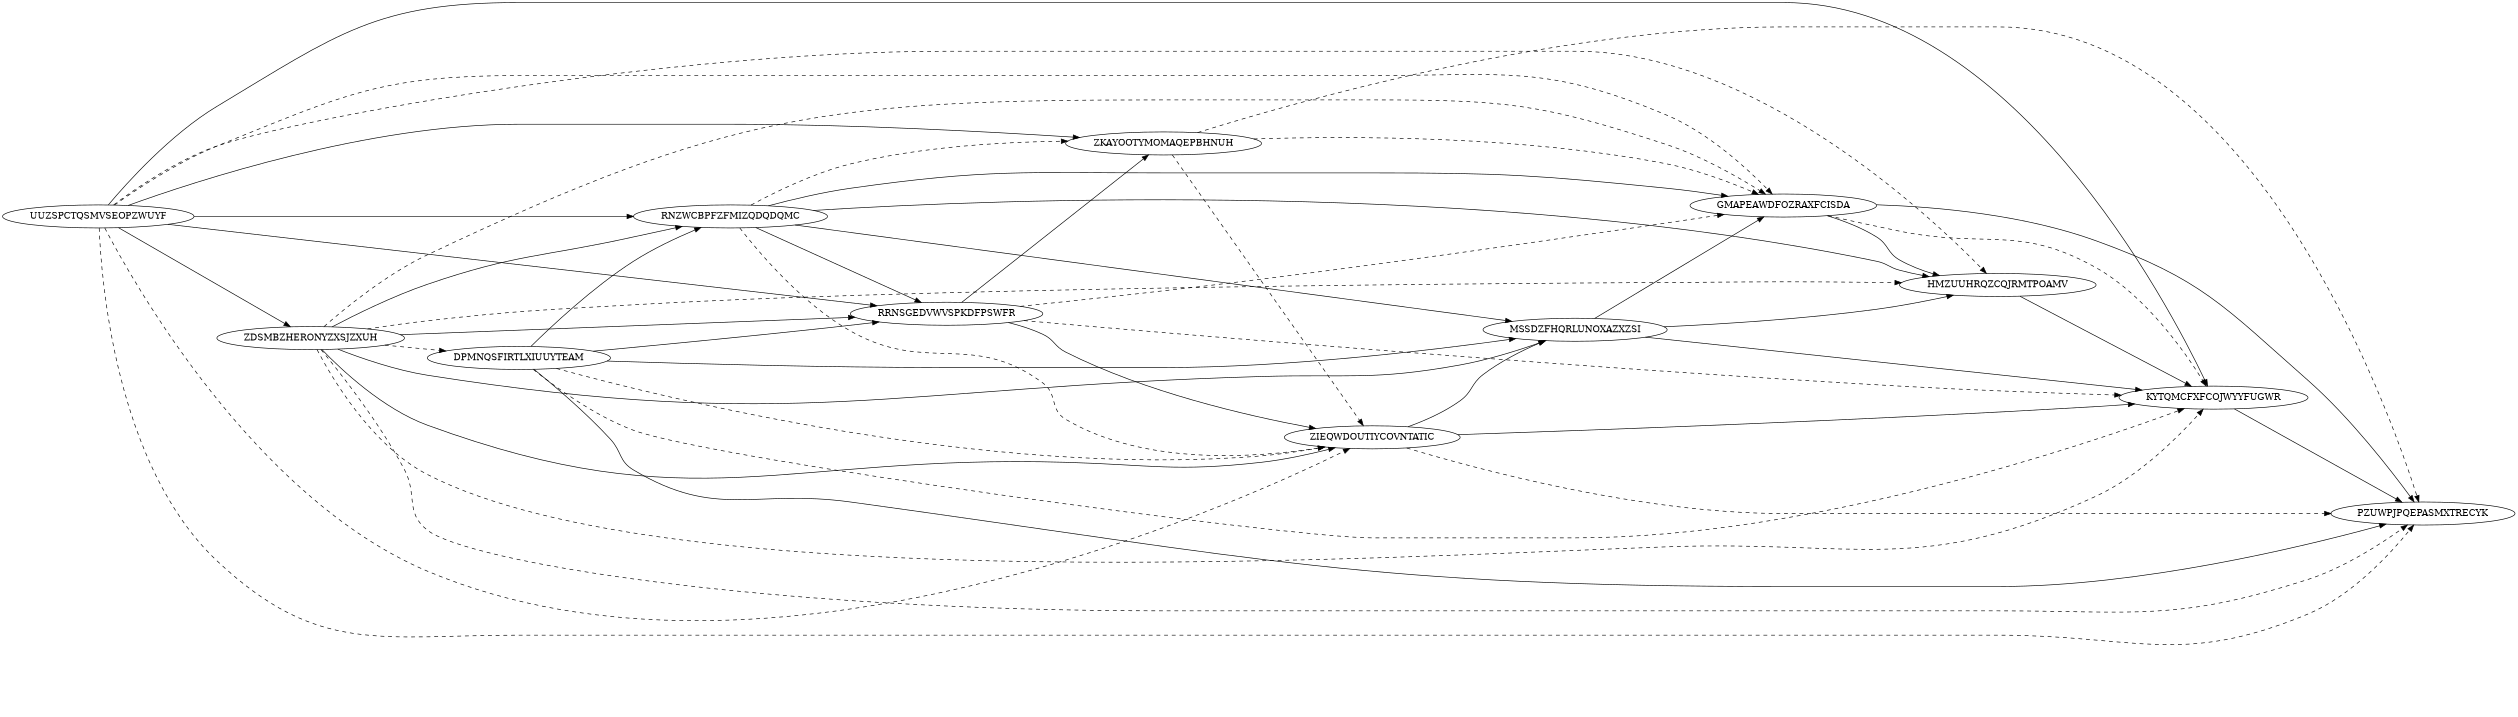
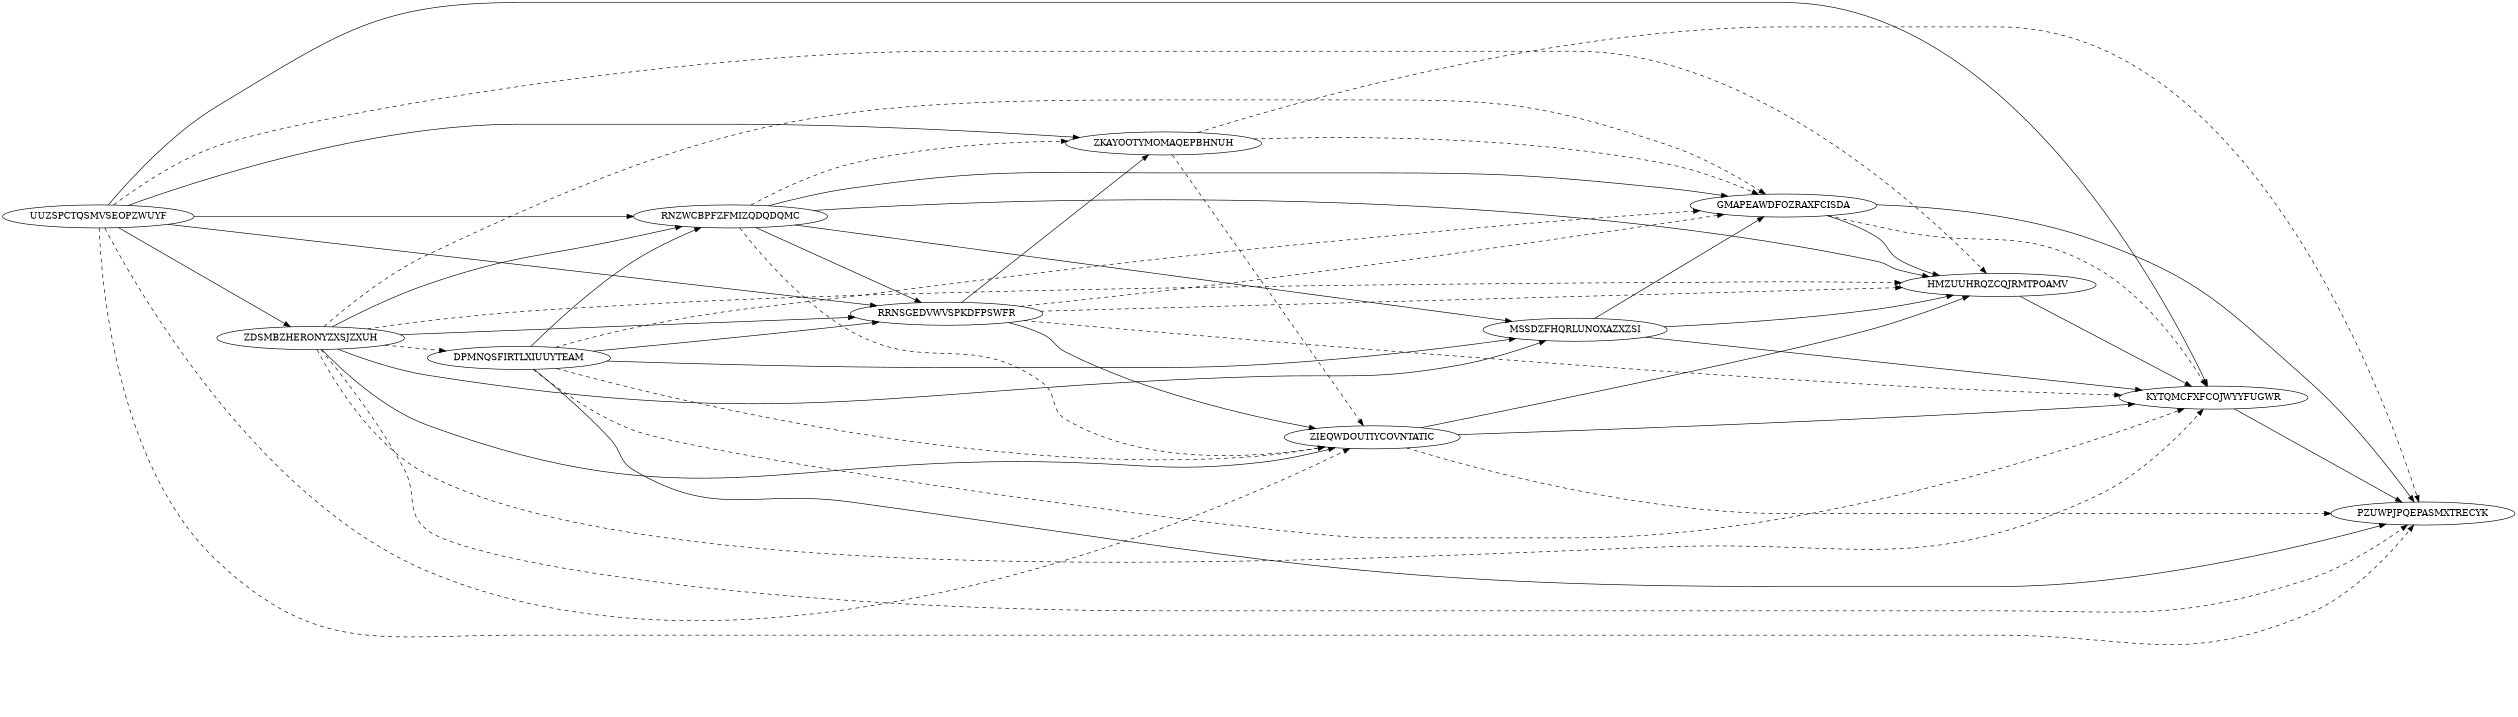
edge "UUZSPCTQSMVSEOPZWUYF" -> "GMAPEAWDFOZRAXFCISDA": now "DPMNQSFIRTLXIUUYTEAM" -> "GMAPEAWDFOZRAXFCISDA"
edge "RRNSGEDVWVSPKDFPSWFR" -> "HMZUUHRQZCQJRMTPOAMV": added
edge "ZIEQWDOUTIYCOVNTATIC" -> "MSSDZFHQRLUNOXAZXZSI": now "ZIEQWDOUTIYCOVNTATIC" -> "HMZUUHRQZCQJRMTPOAMV"
